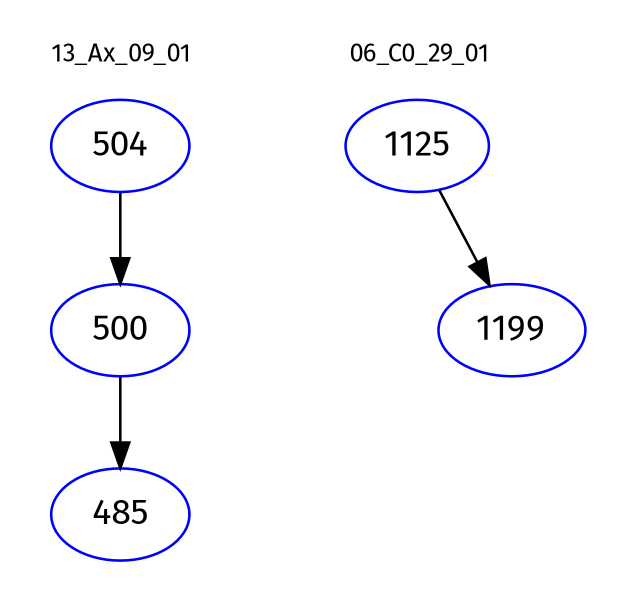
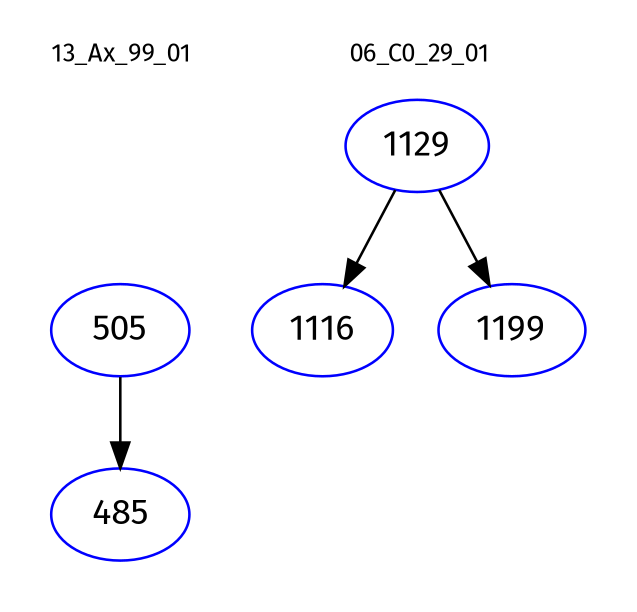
cluster "13_Ax_09_01": label "13_Ax_09_01" -> "13_Ax_99_01"
node "504": removed
node "1125": label "1125" -> "1129"
node "500": label "500" -> "505"
node "1116": added
